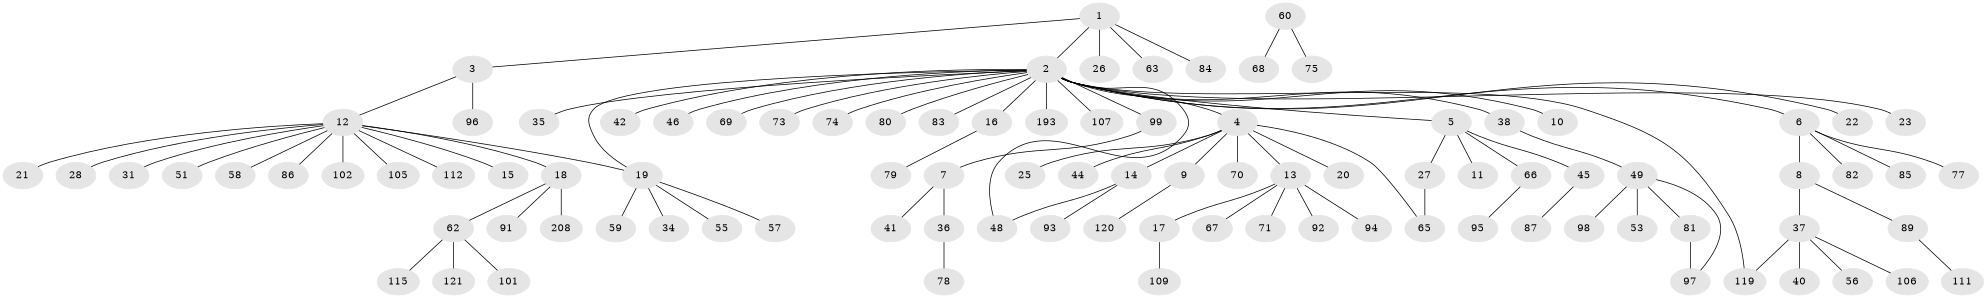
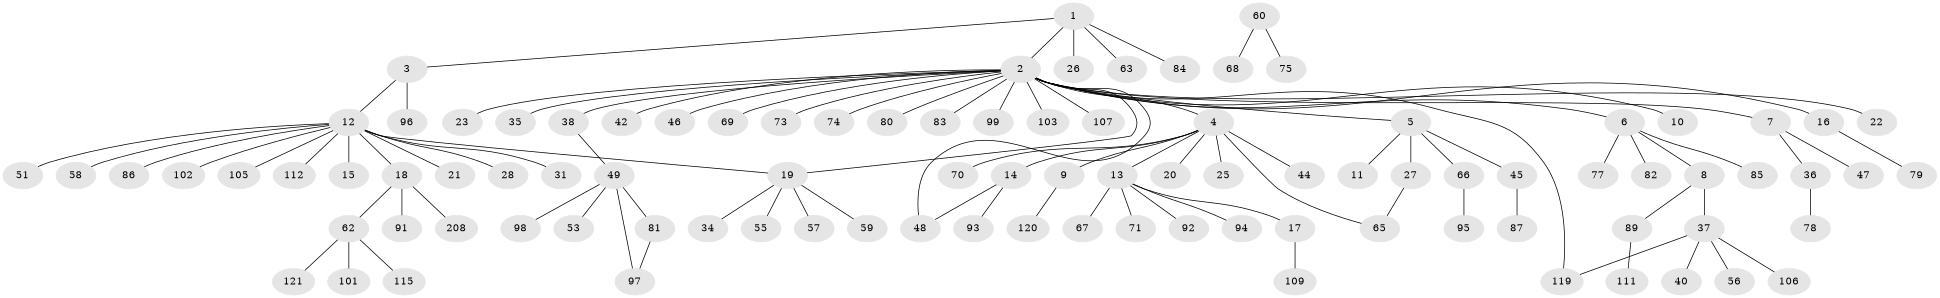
node "193": label "193" -> "103"
edge "99" -- "7": now "2" -- "7"
node "41": label "41" -> "47"
